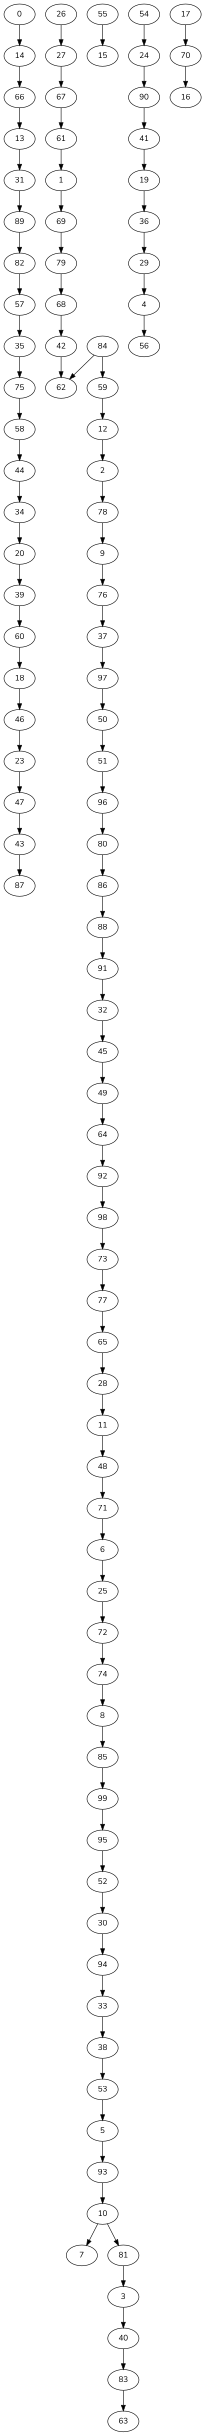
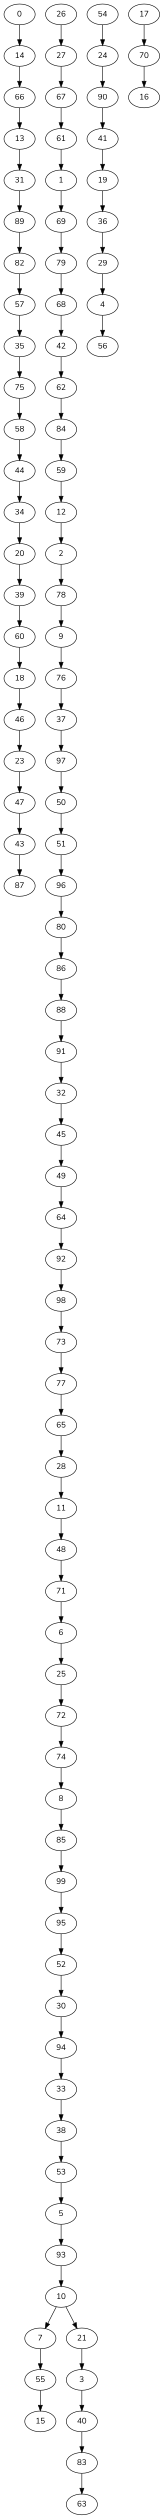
edge "84" -> "62": reversed
node "81": label "81" -> "21"
edge "7" -> "55": added
